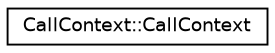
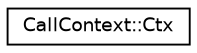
node "CallContext::CallContext": label "CallContext::CallContext" -> "CallContext::Ctx"
